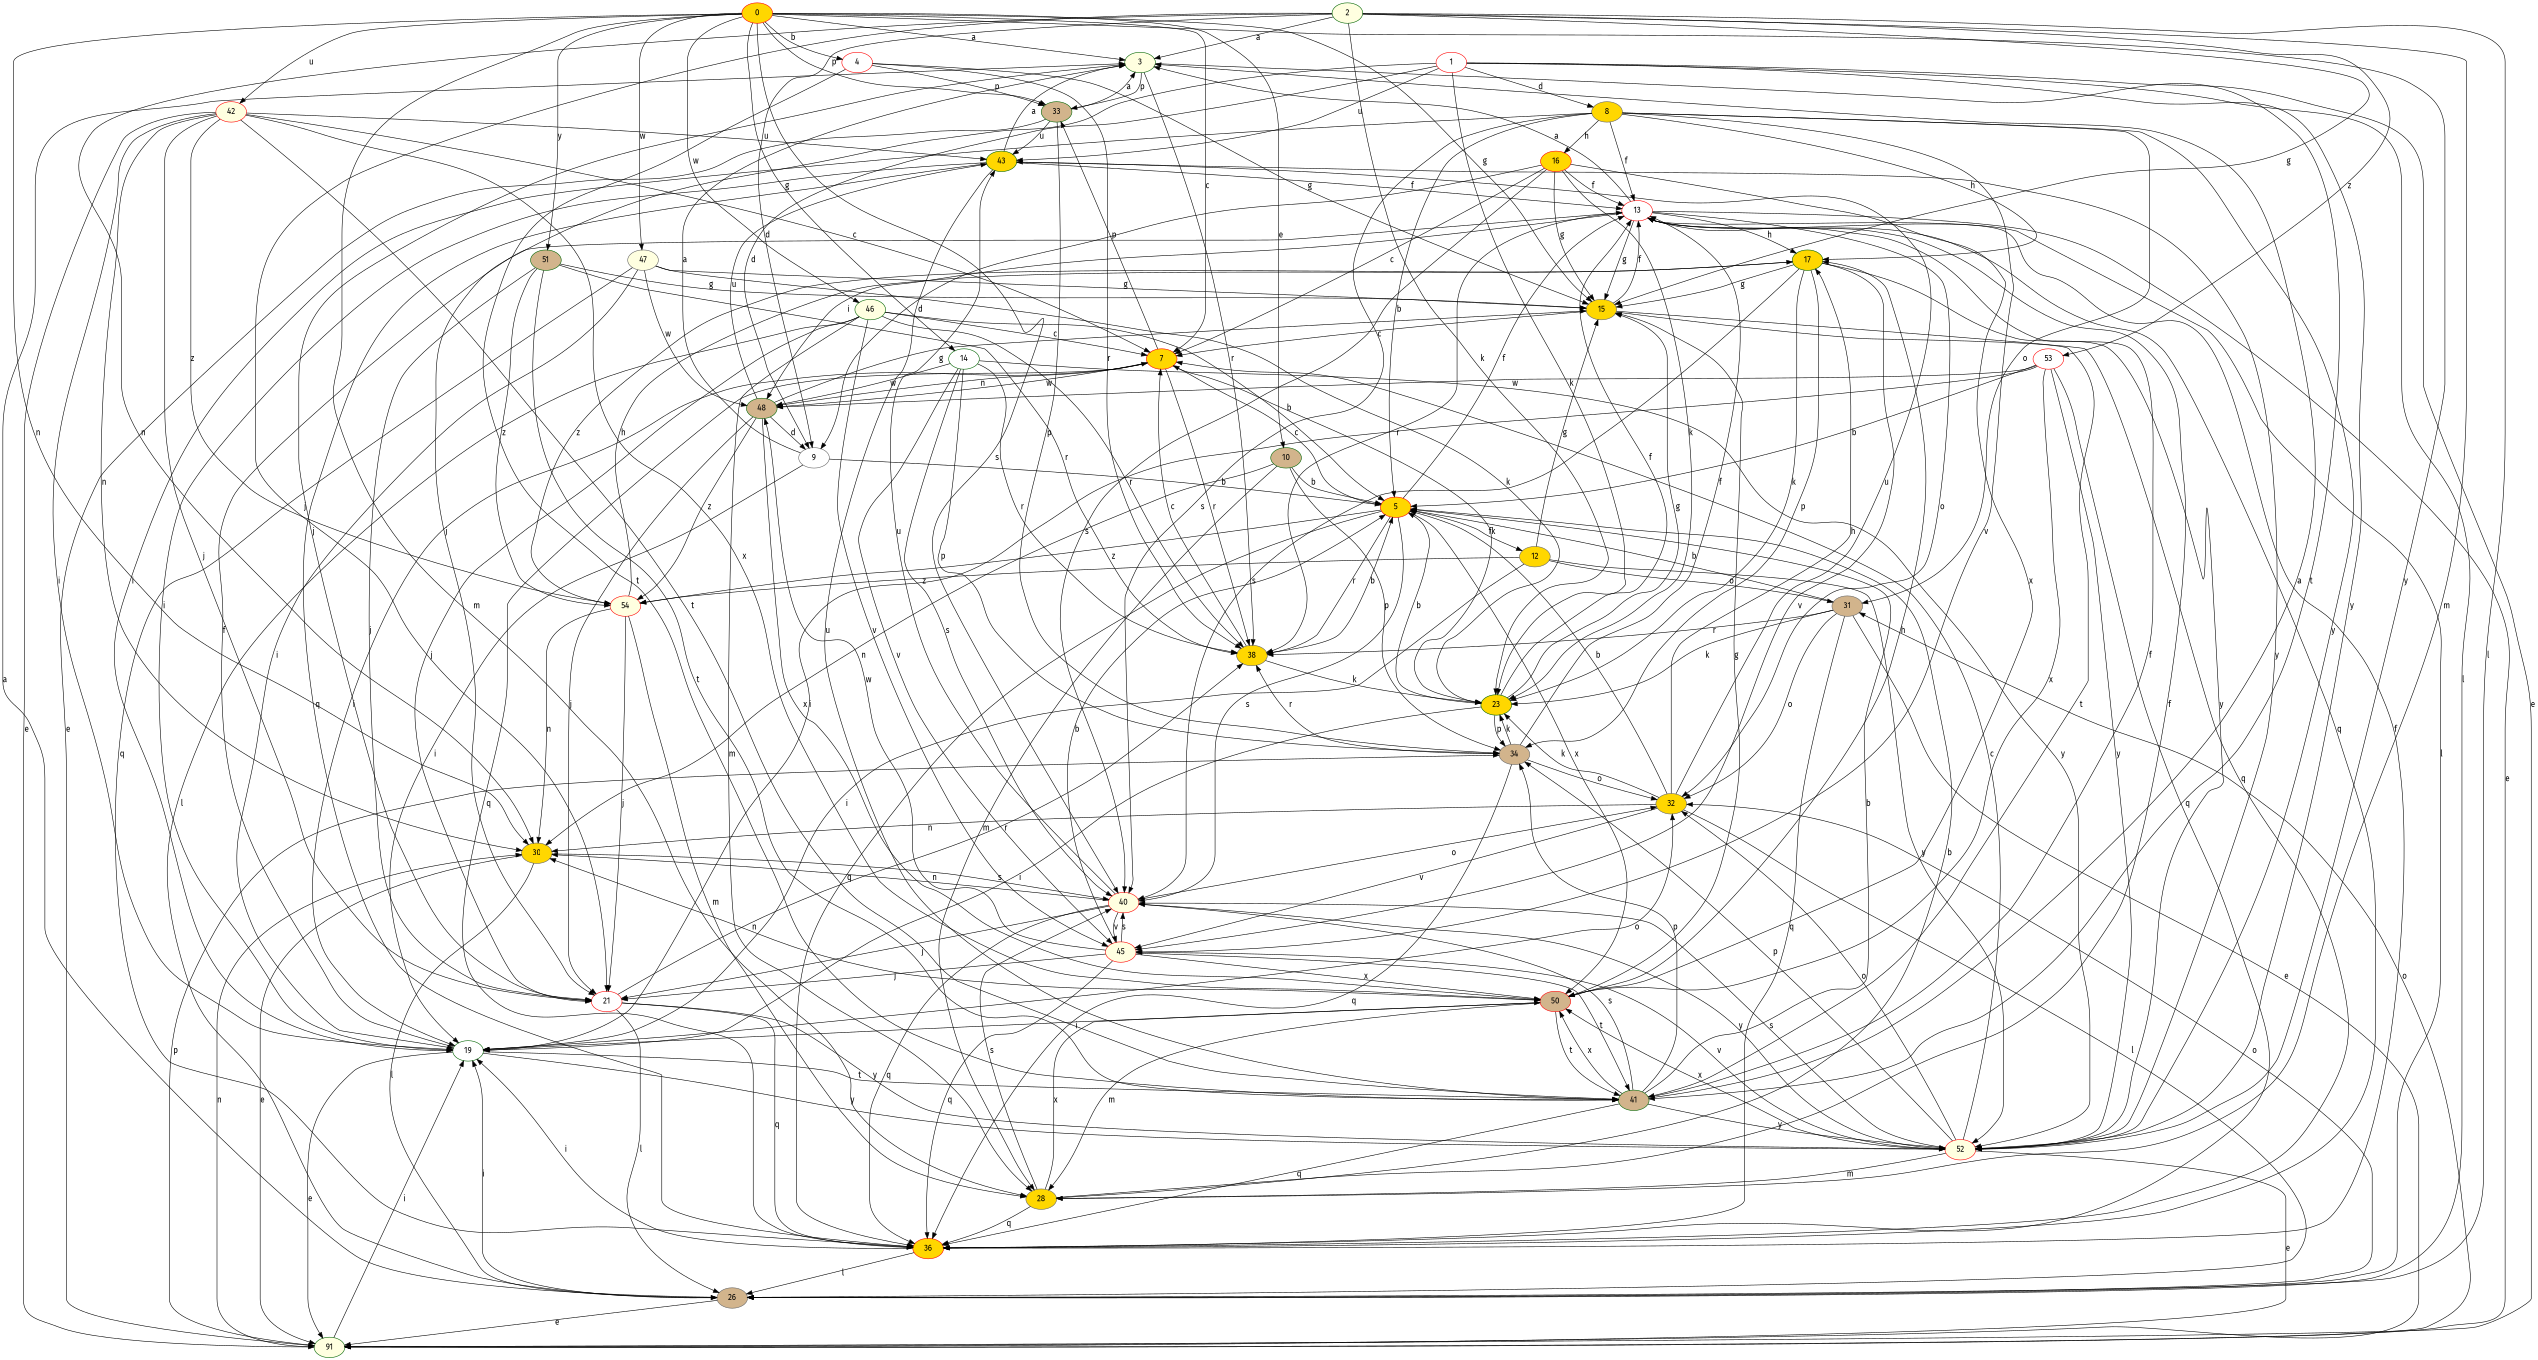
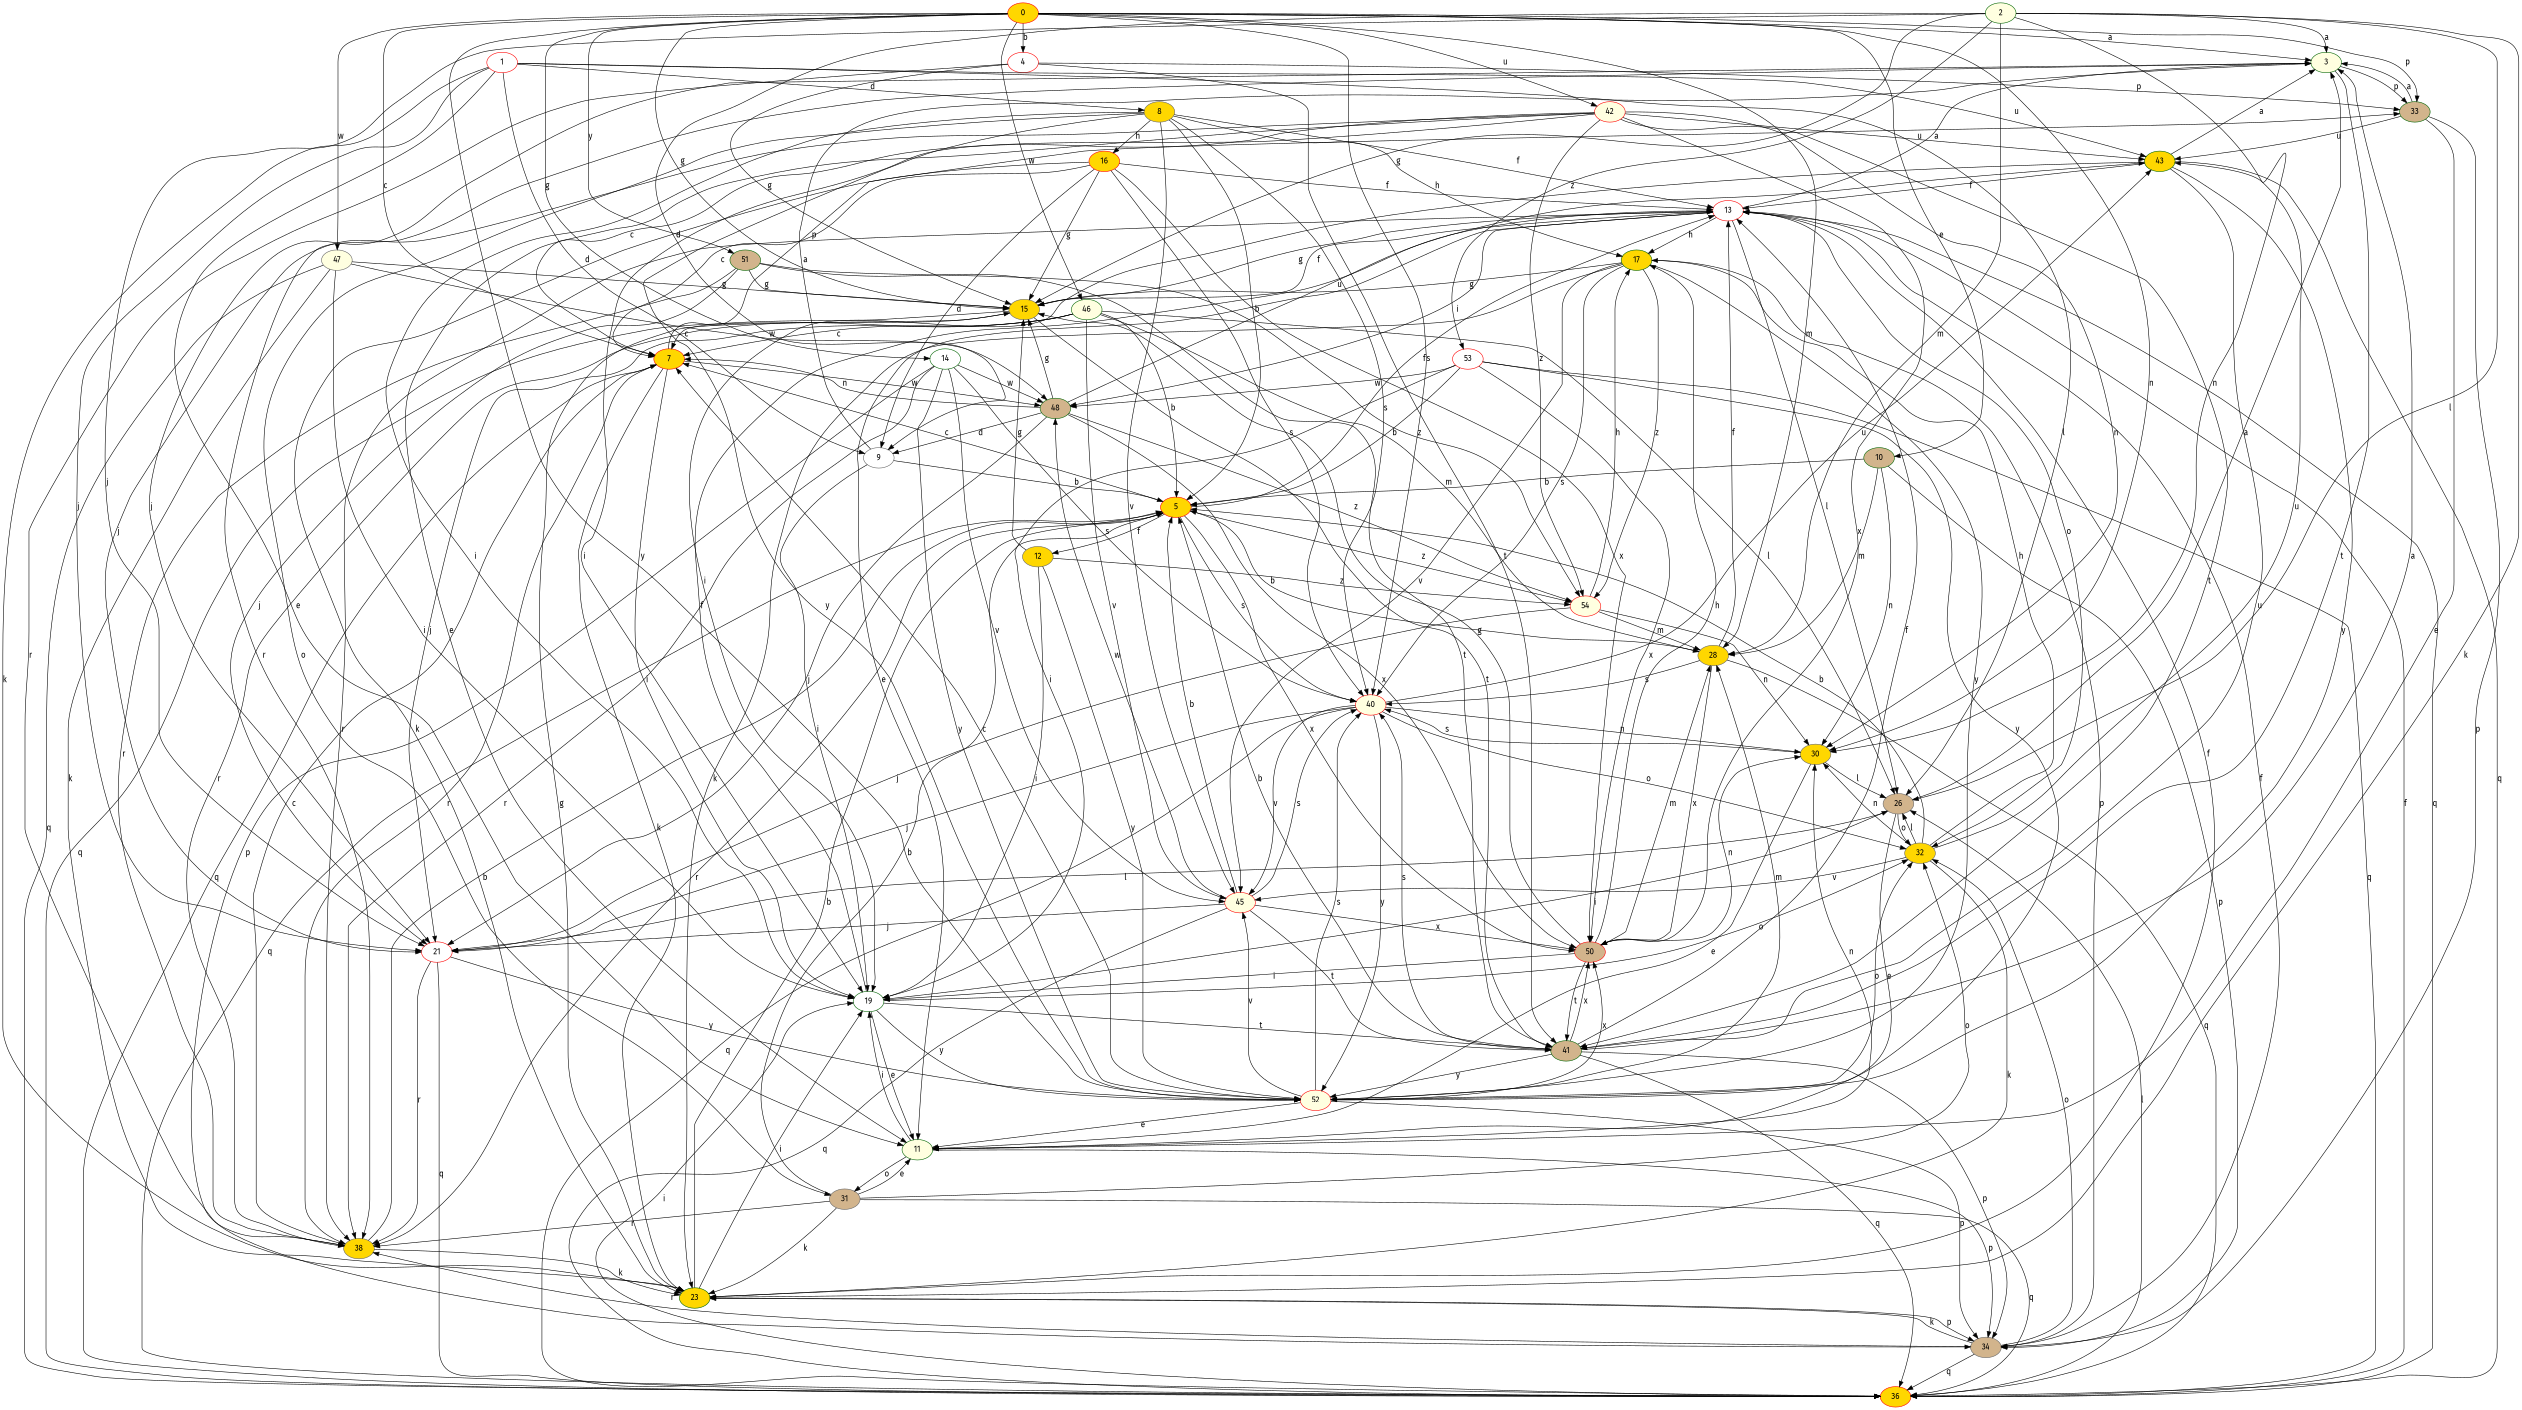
edge "1" -> "52": removed, label "y"
edge "12" -> "31": removed, label "o"
node "91": label "91" -> "11"
